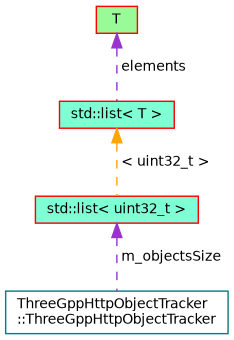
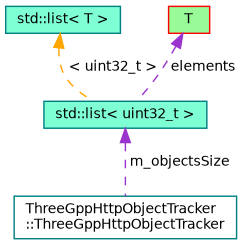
edge "std::list< T >" -> "T": now "std::list< uint32_t >" -> "T"
node "std::list< T >": color red -> teal
node "std::list< uint32_t >": color red -> teal
